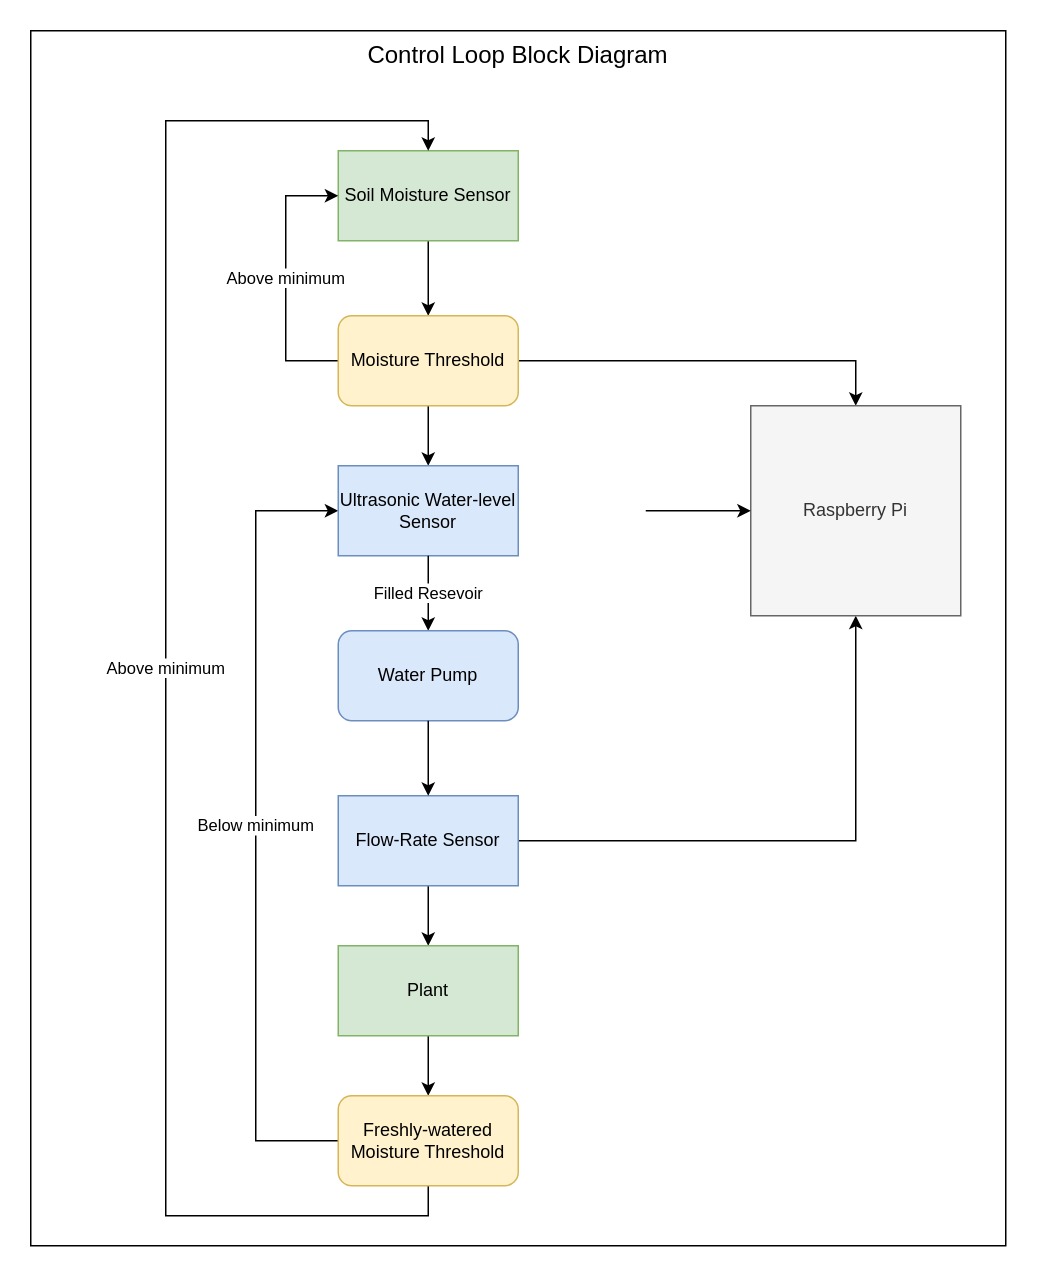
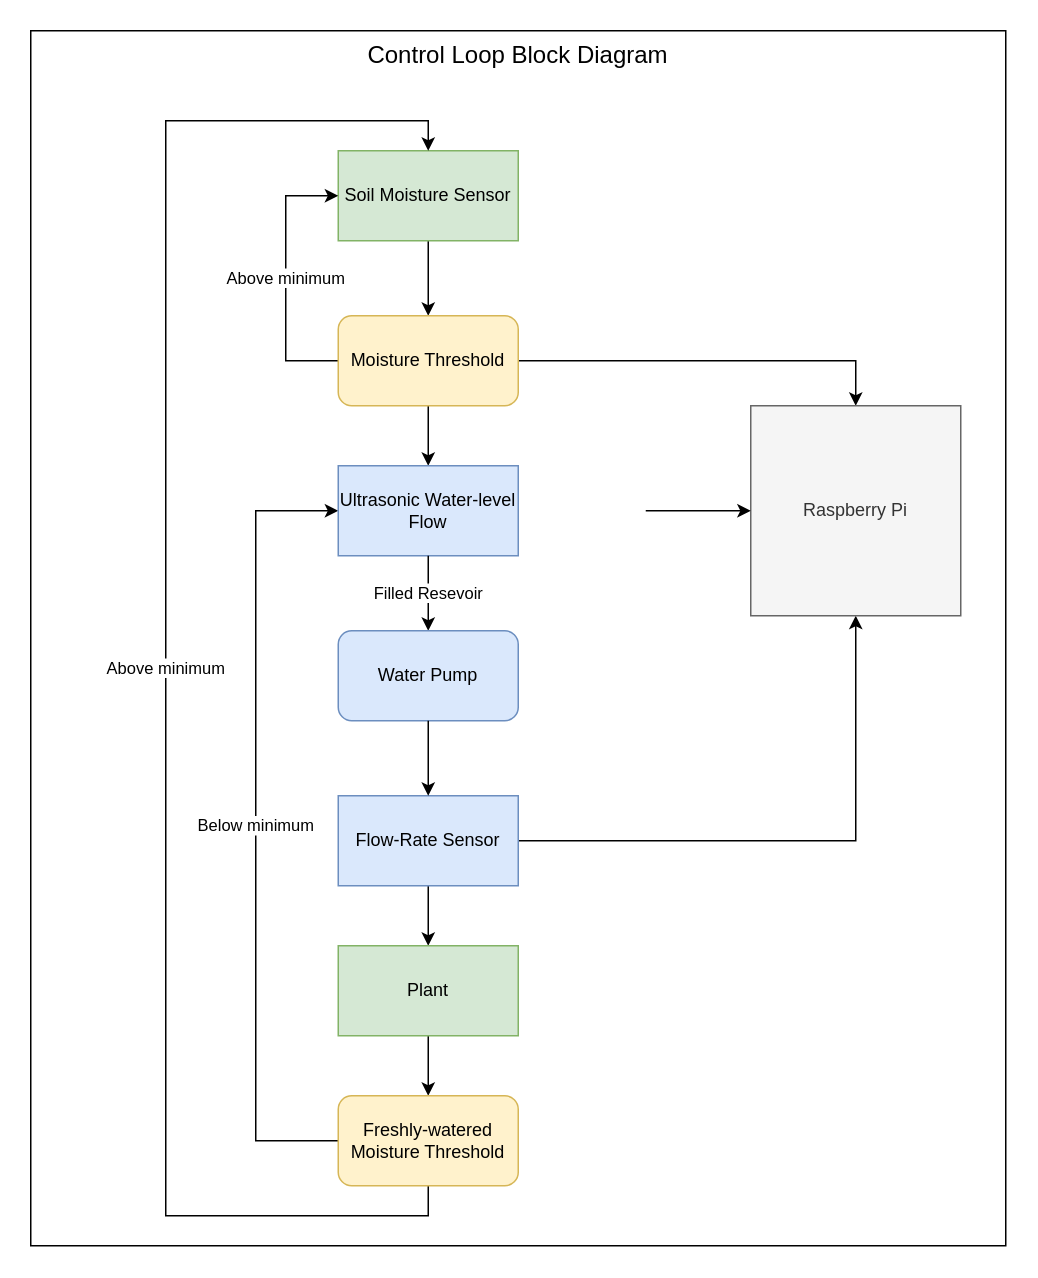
node "Ultrasonic Water-level Sensor": label "Ultrasonic Water-level Sensor" -> "Ultrasonic Water-level Flow"
